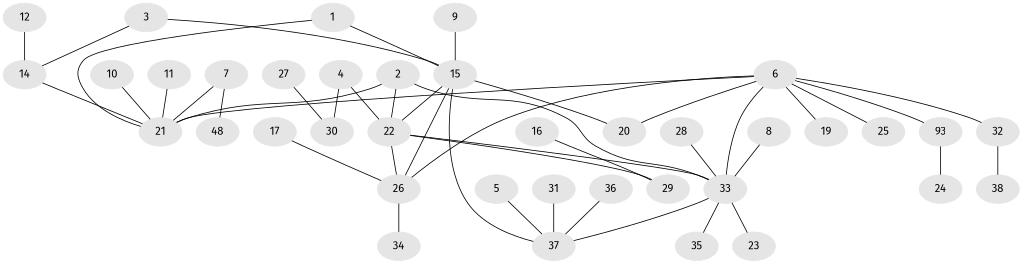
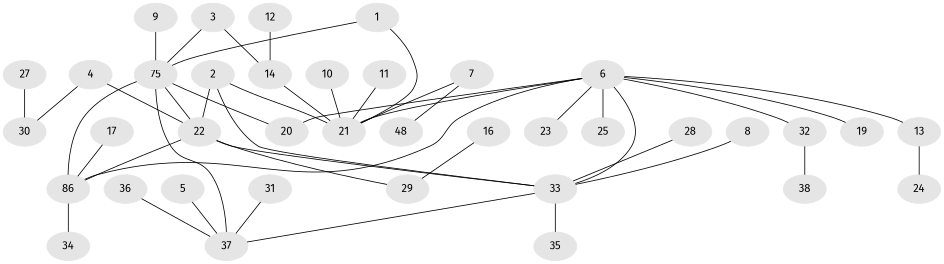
node "15": label "15" -> "75"
node "93": label "93" -> "13"
node "26": label "26" -> "86"
edge "33" -- "23": now "6" -- "23"
